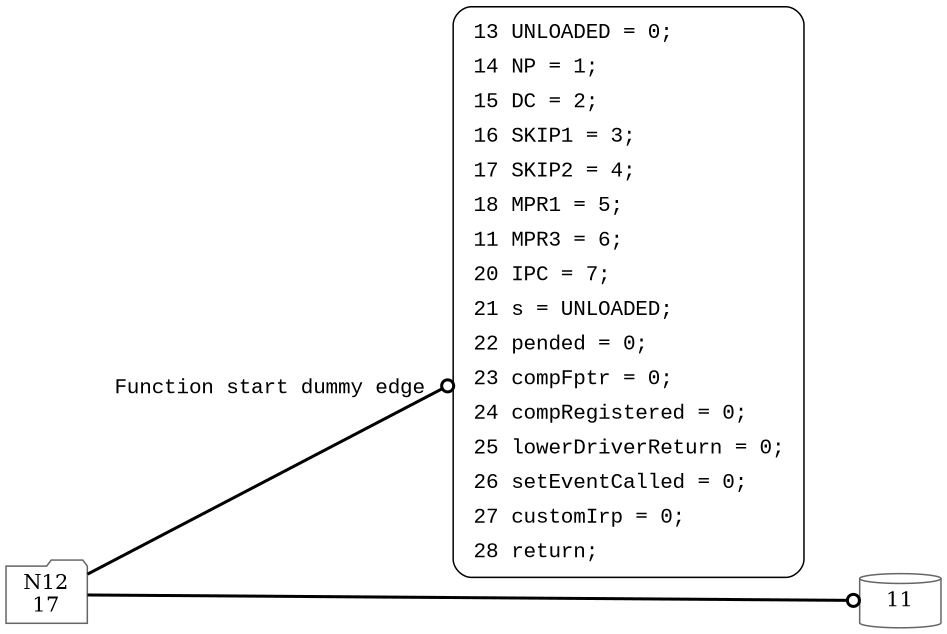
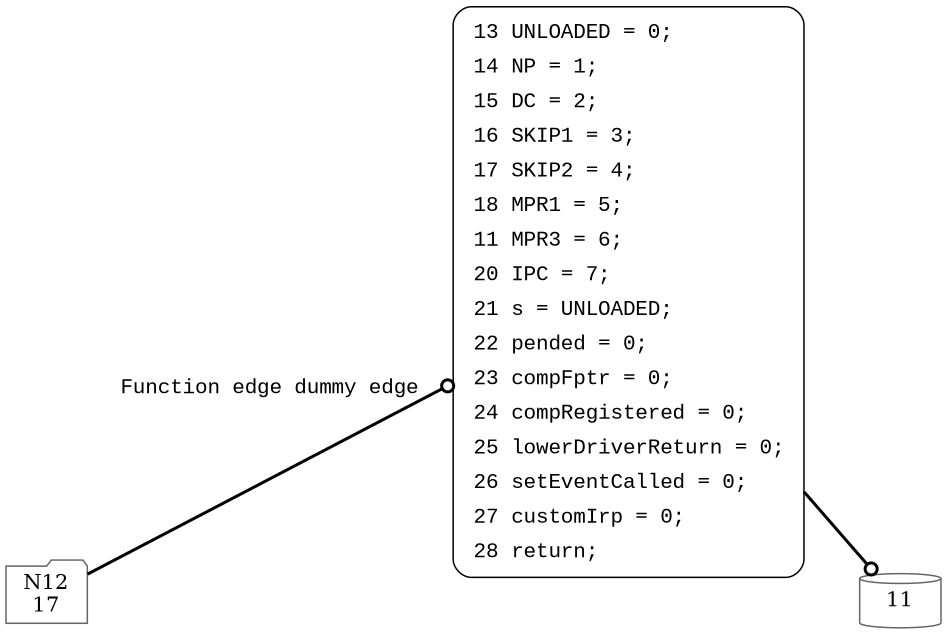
edge "N12 17" -> "13": label "Function start dummy edge" -> "Function edge dummy edge"
edge "N12 17" -> "11": now "13" -> "11"
